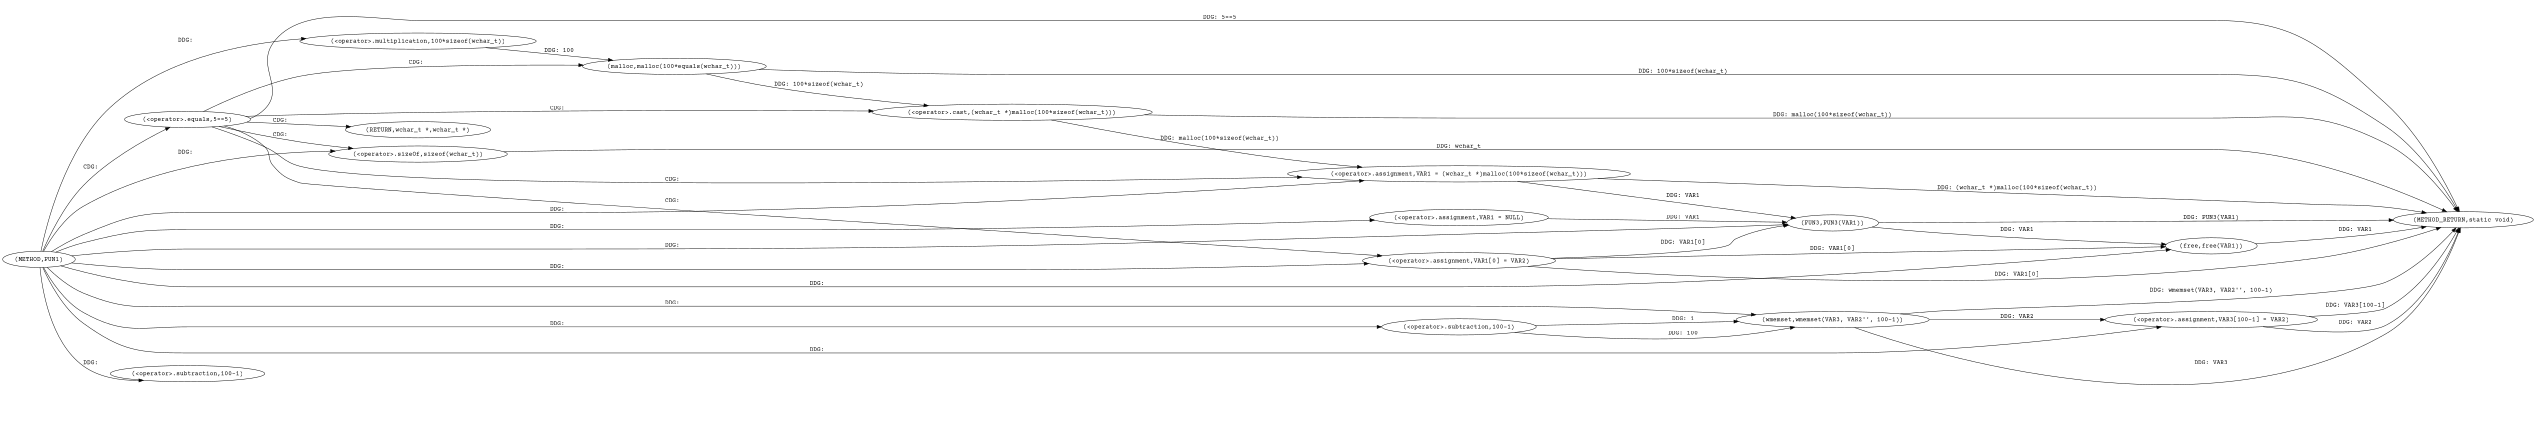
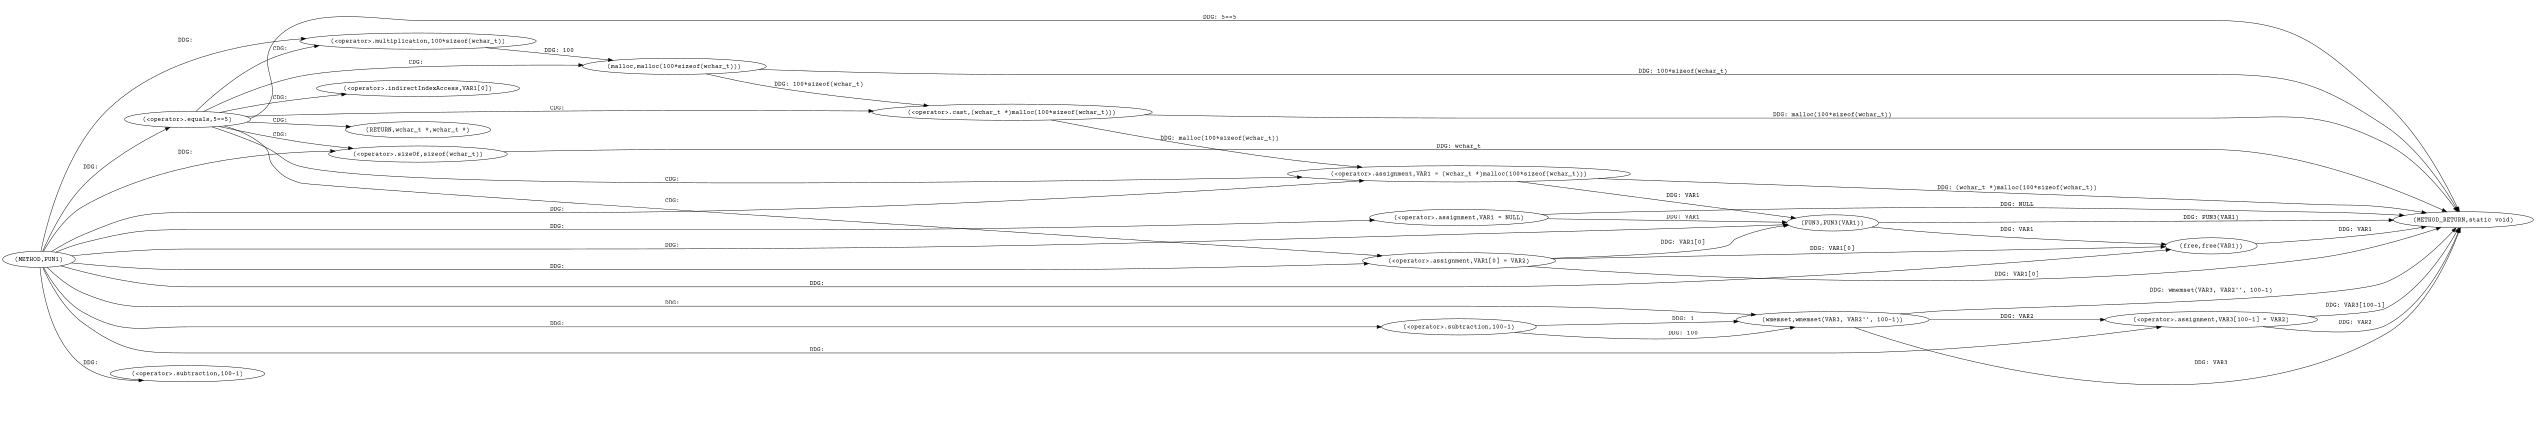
node "(malloc,malloc(100*equals(wchar_t)))": label "(malloc,malloc(100*equals(wchar_t)))" -> "(malloc,malloc(100*sizeof(wchar_t)))"
edge "(<operator>.equals,5==5)" -> "(<operator>.multiplication,100*sizeof(wchar_t))": added, label "CDG:"
node "(<operator>.indirectIndexAccess,VAR1[0])": added
edge "(METHOD,FUN1)" -> "(<operator>.equals,5==5)": label "CDG: " -> "DDG: "
edge "(<operator>.assignment,VAR1 = NULL)" -> "(METHOD_RETURN,static void)": added, label "DDG: NULL"
